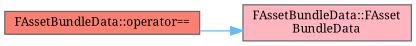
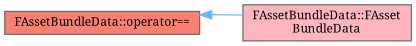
edge "FAssetBundleData::operator==" -> "FAssetBundleData::FAsset BundleData": reversed
